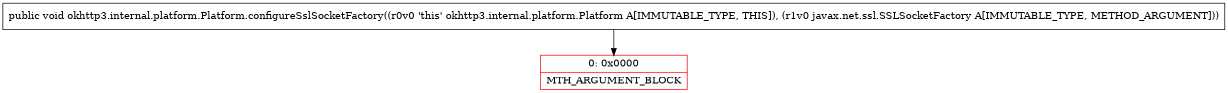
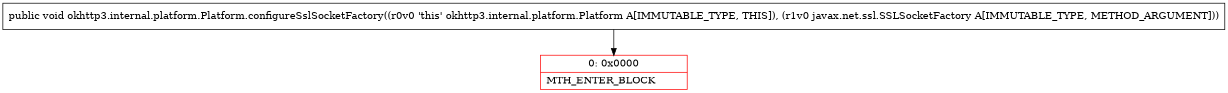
node "0: 0x0000": text "MTH_ARGUMENT_BLOCK" -> "MTH_ENTER_BLOCK"
